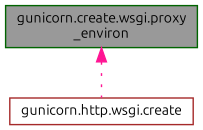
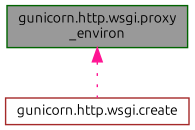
node "gunicorn.create.wsgi.proxy _environ": label "gunicorn.create.wsgi.proxy _environ" -> "gunicorn.http.wsgi.proxy _environ"
